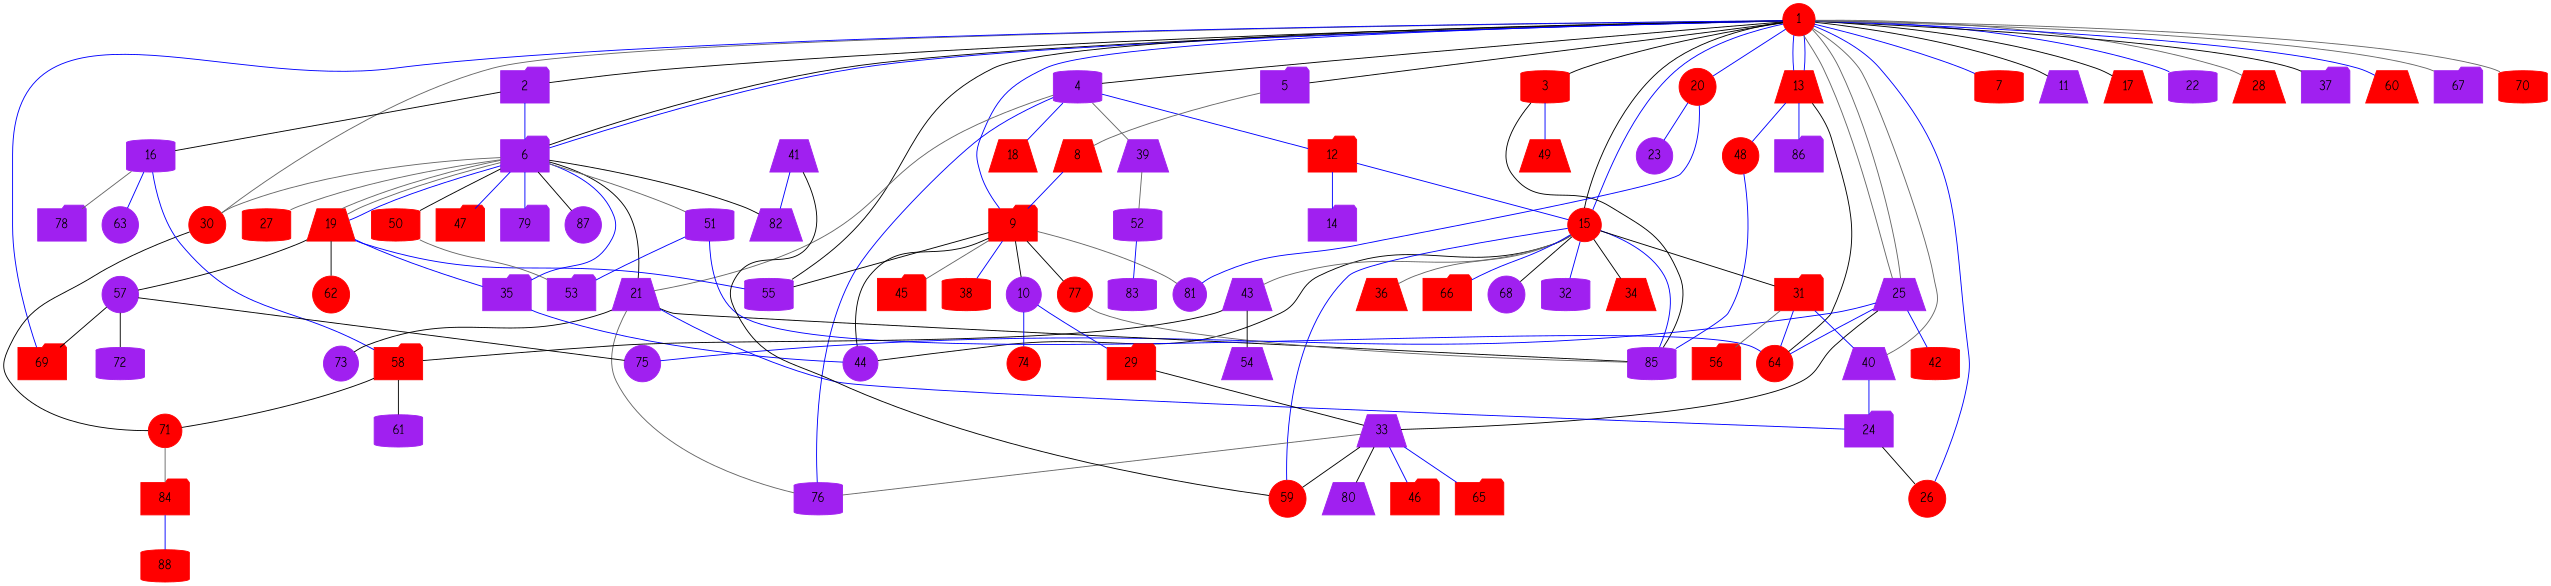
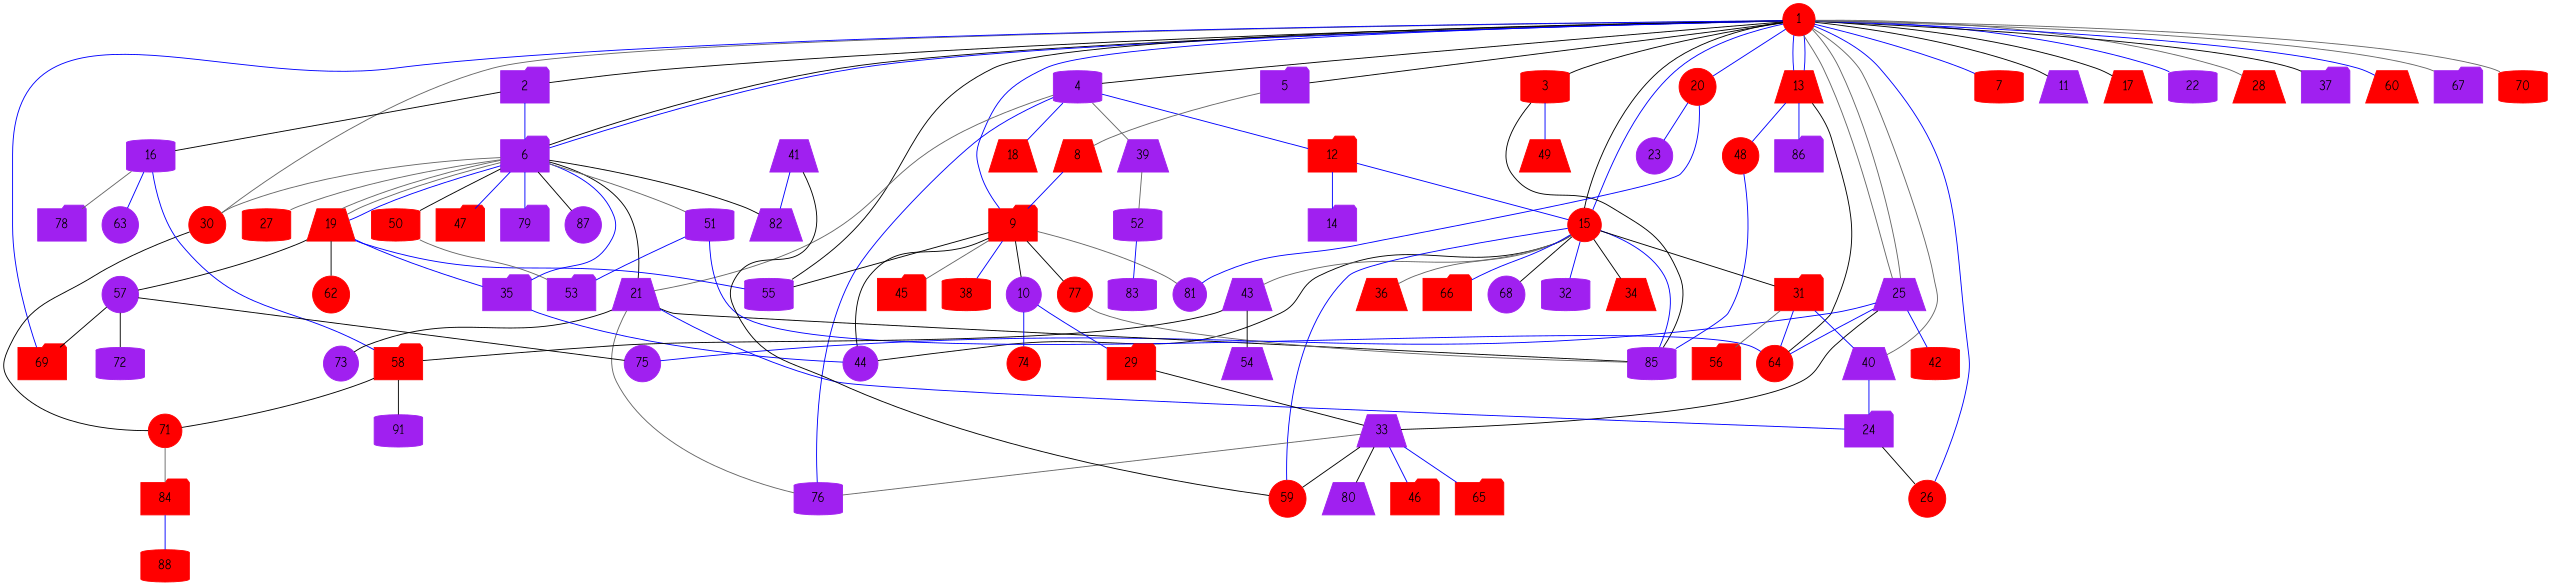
node "61": label "61" -> "91"
